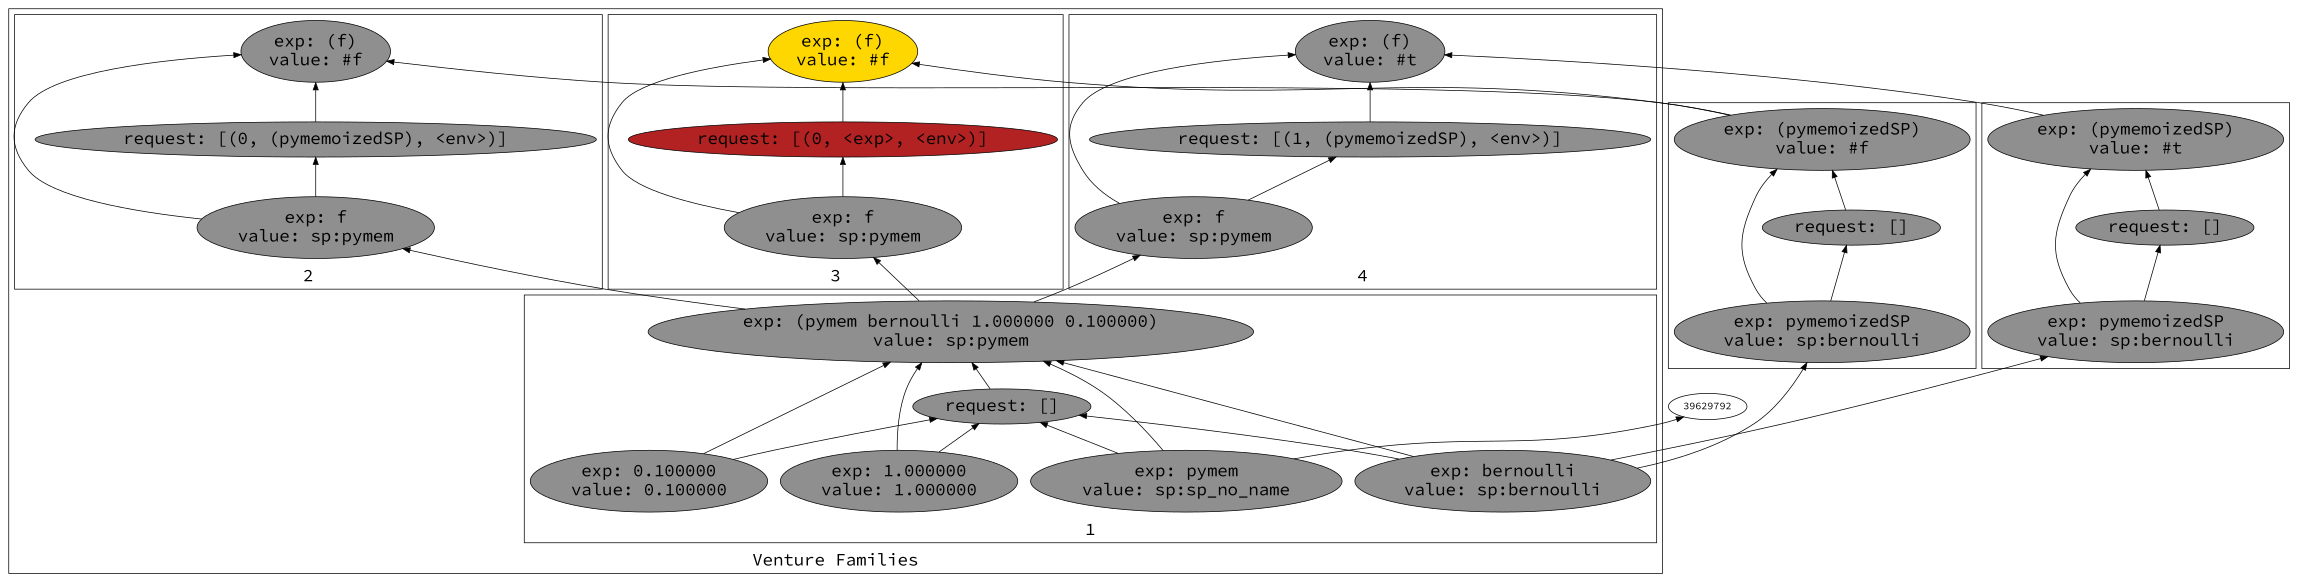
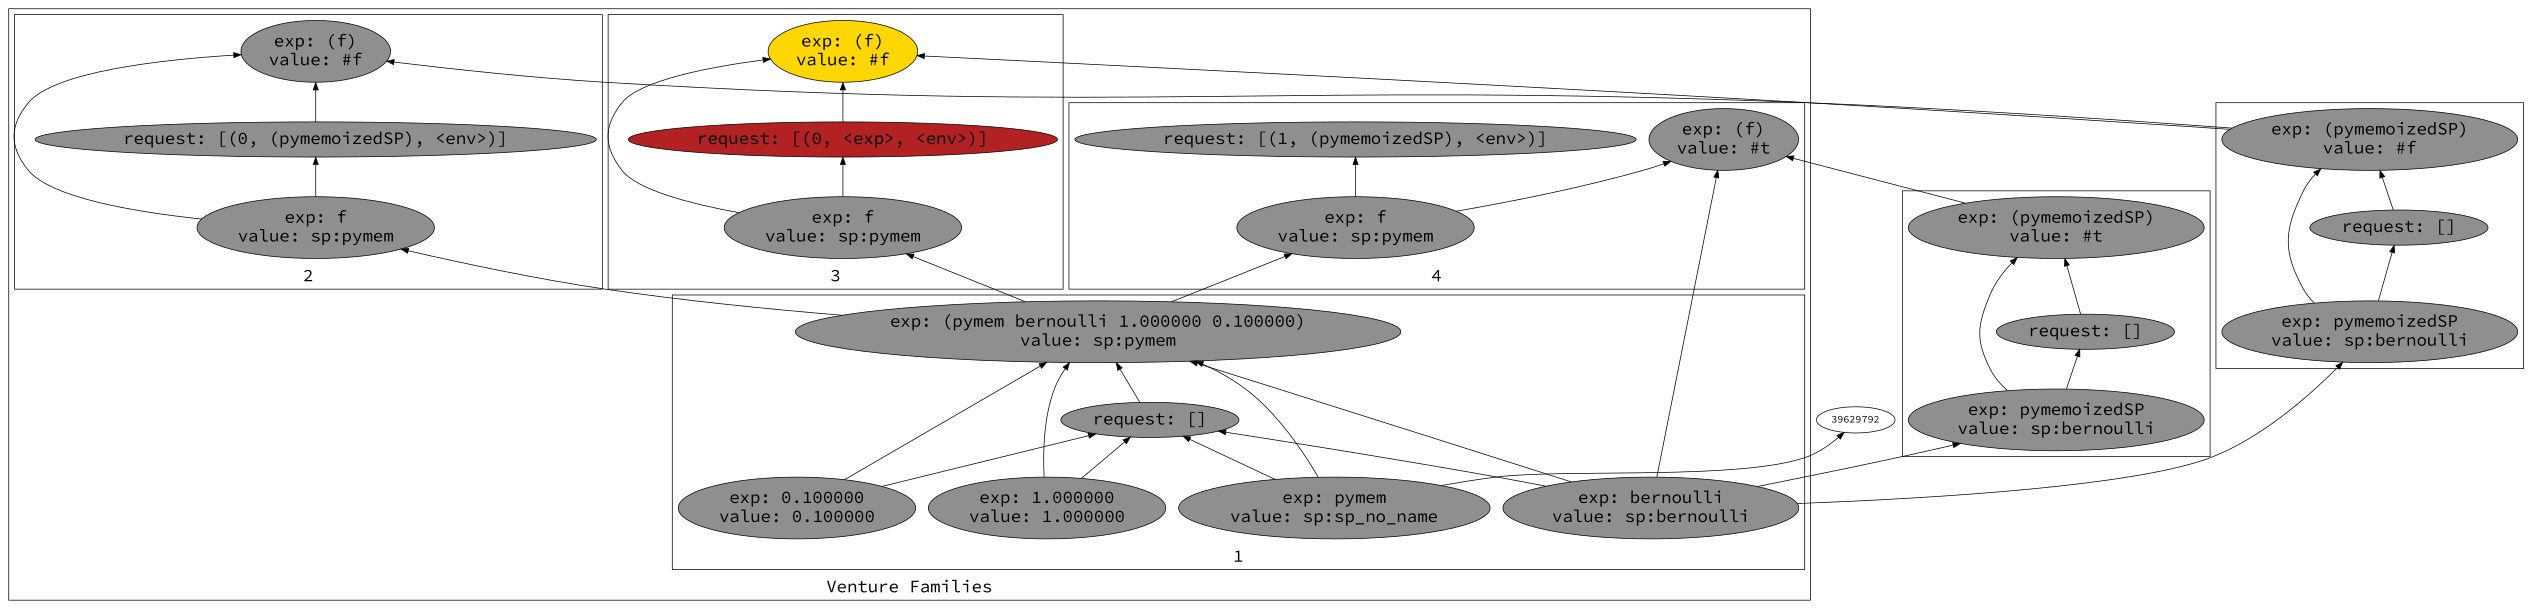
edge "request: [(1, (pymemoizedSP), <env>)]" -> "exp: (f) value: #t": now "exp: bernoulli value: sp:bernoulli" -> "exp: (f) value: #t"
